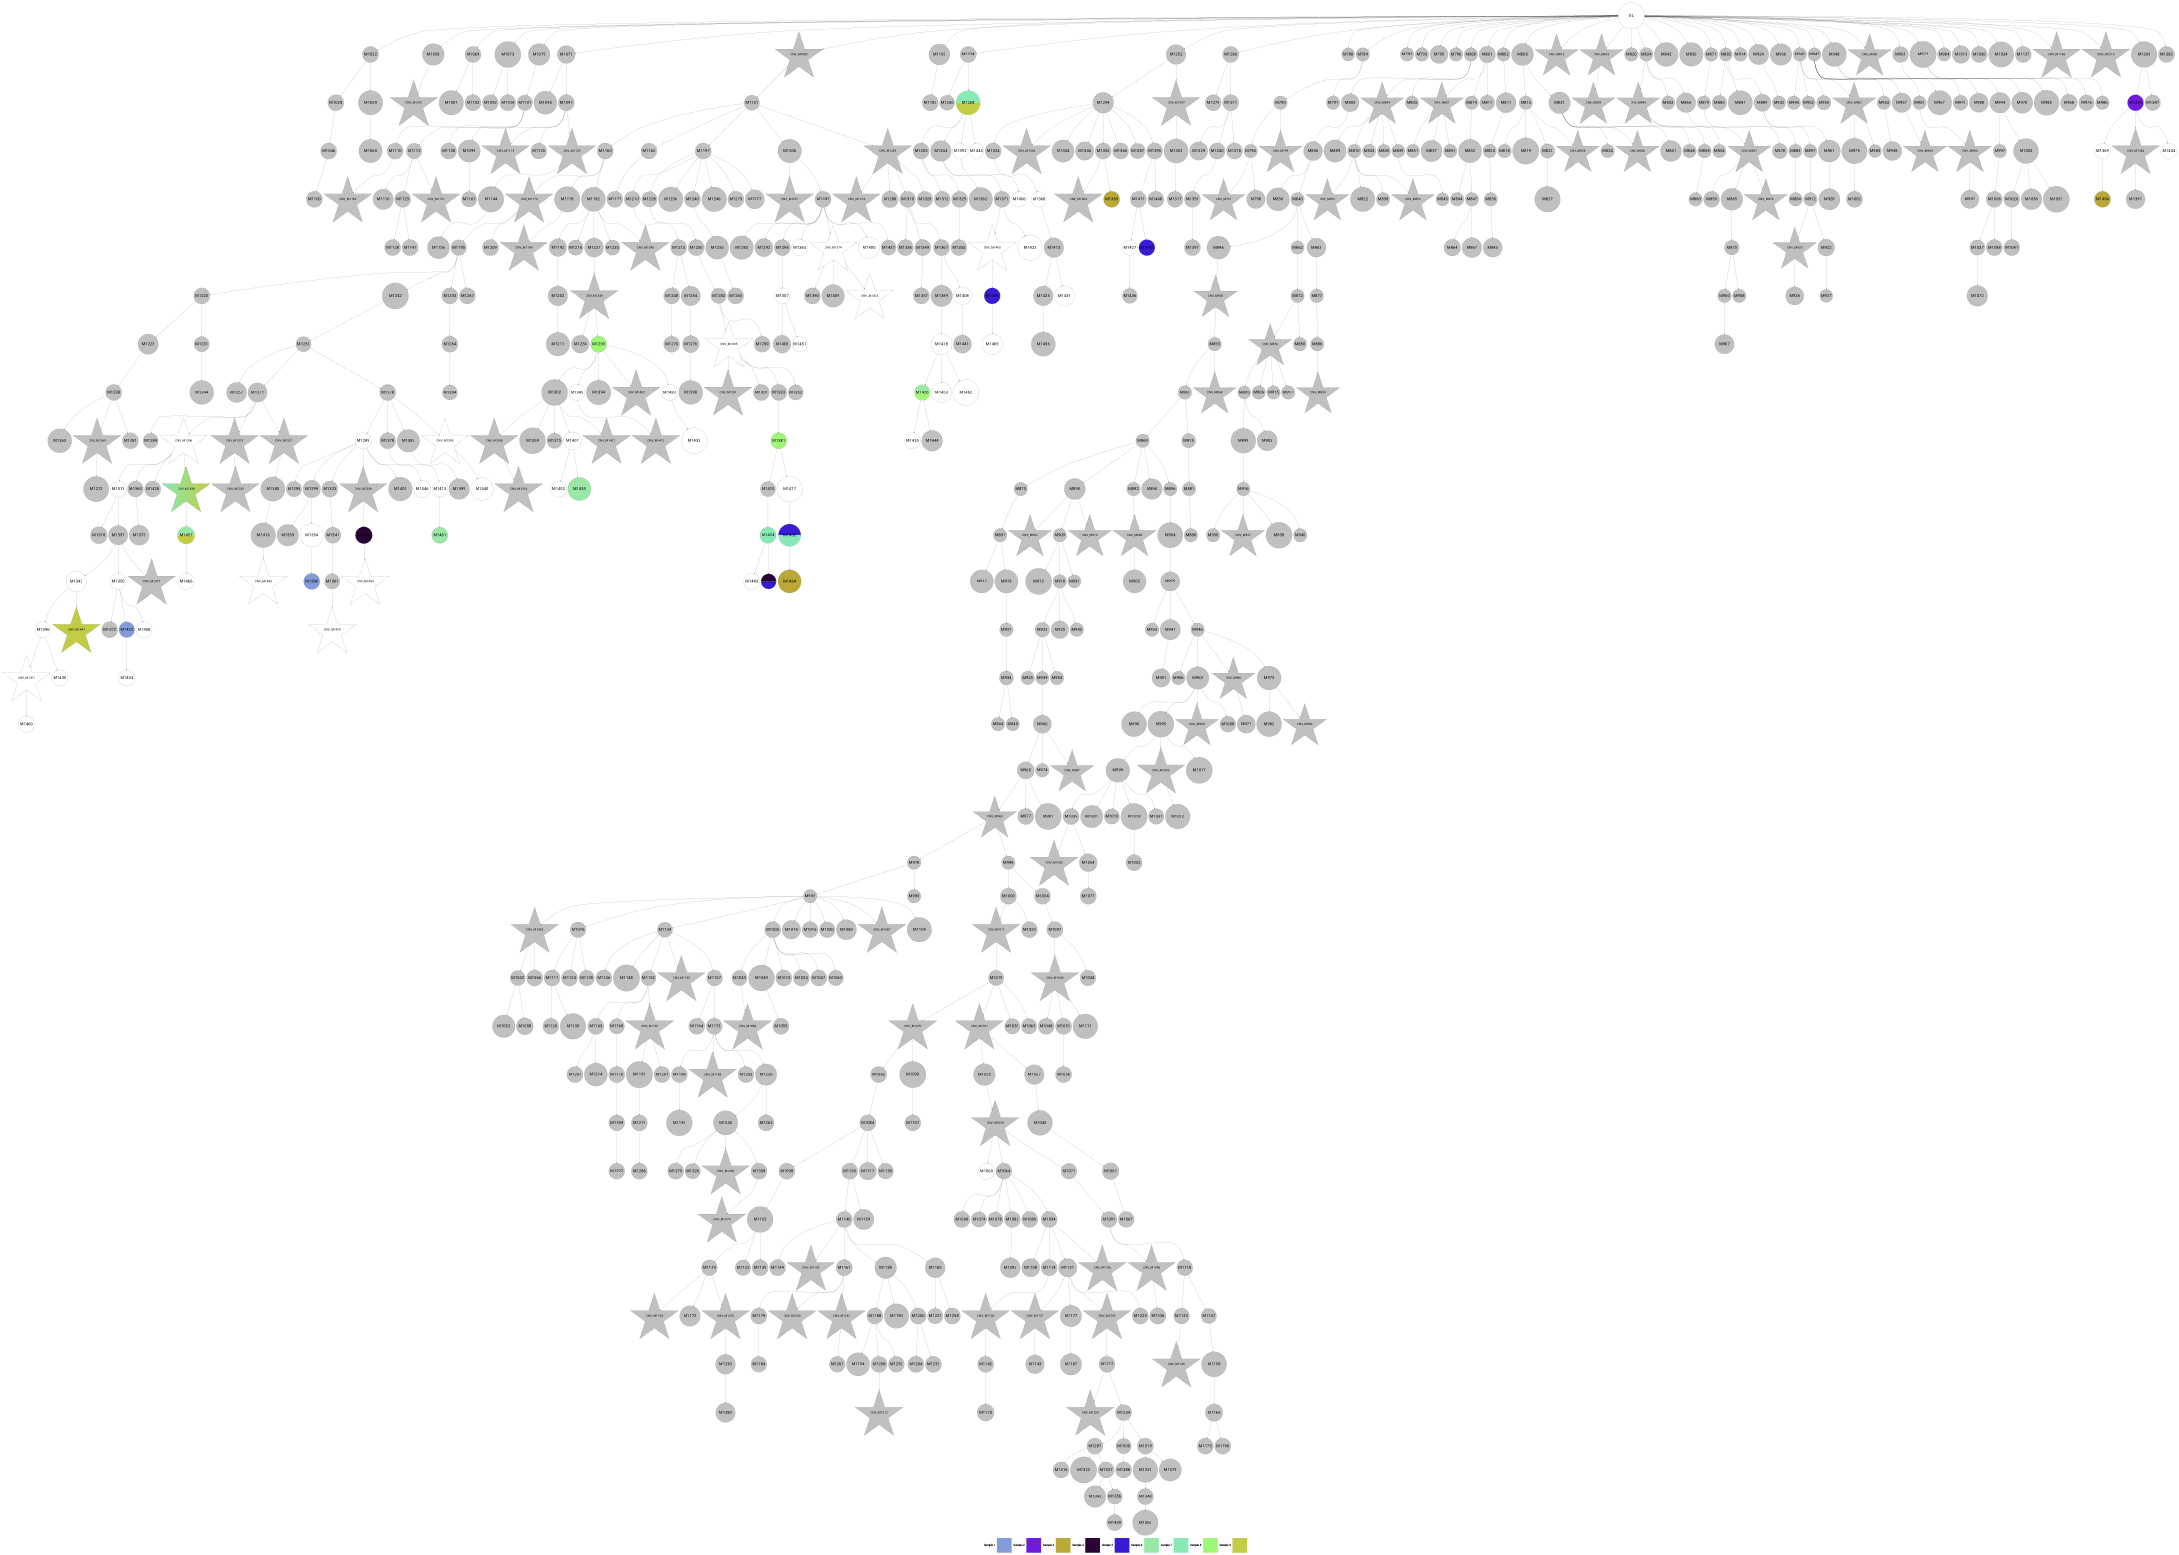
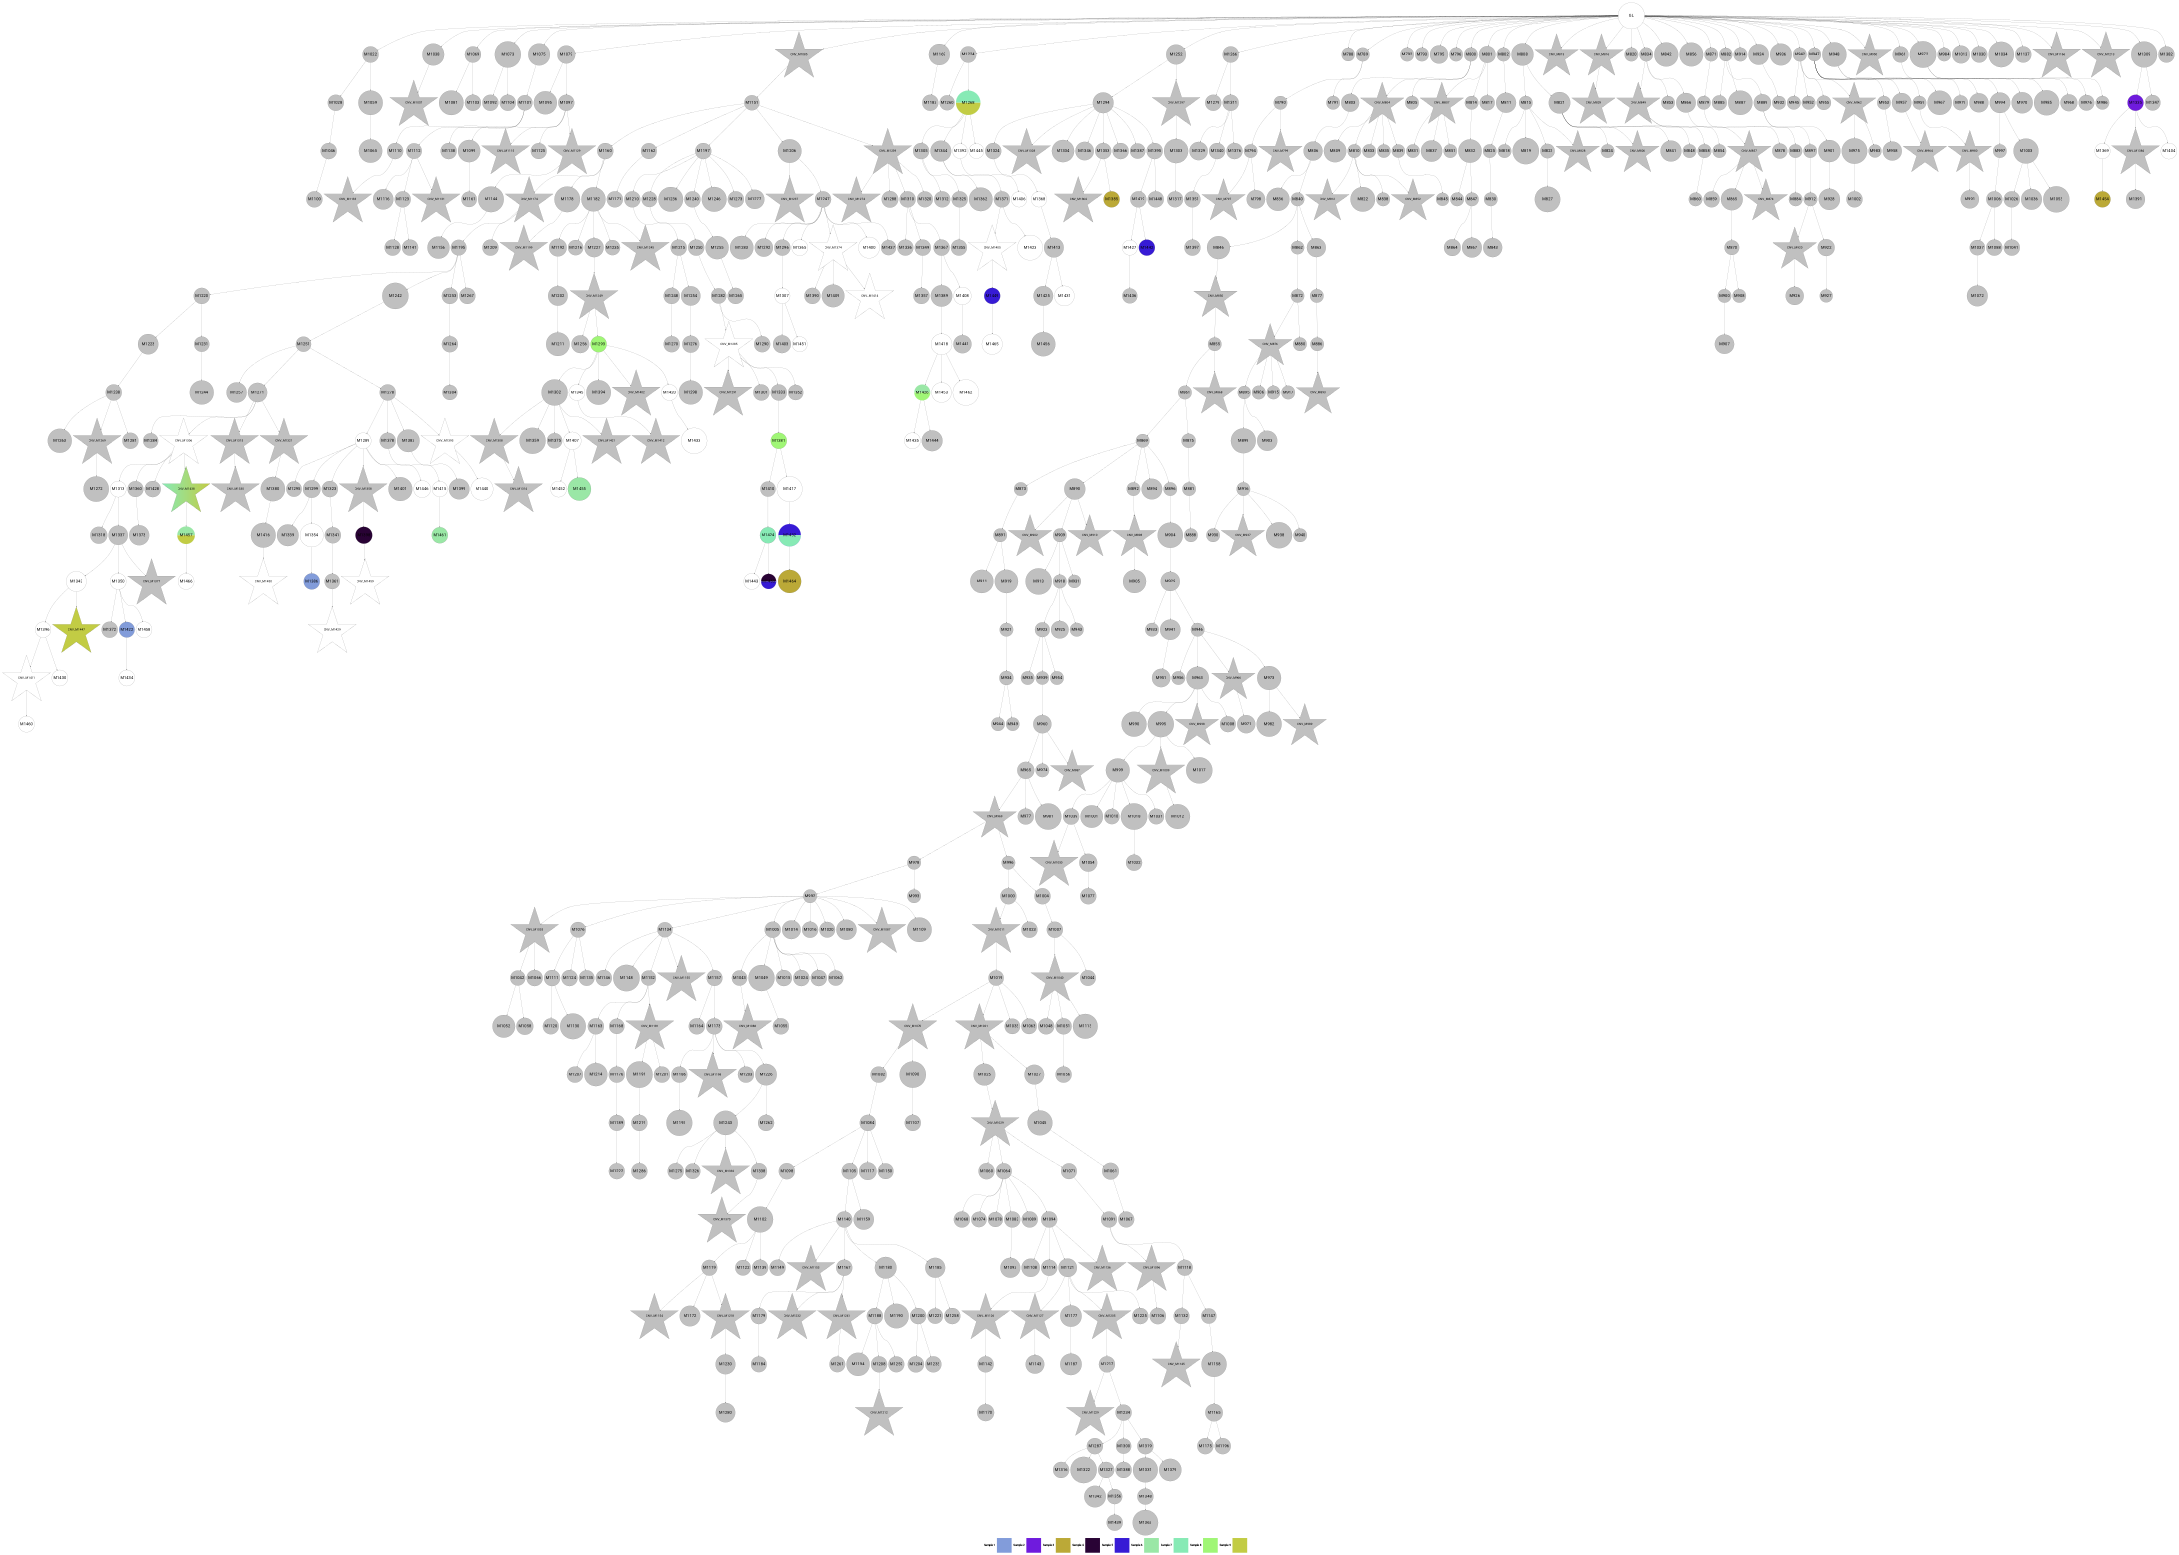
node "M1060": fillcolor white -> grey
